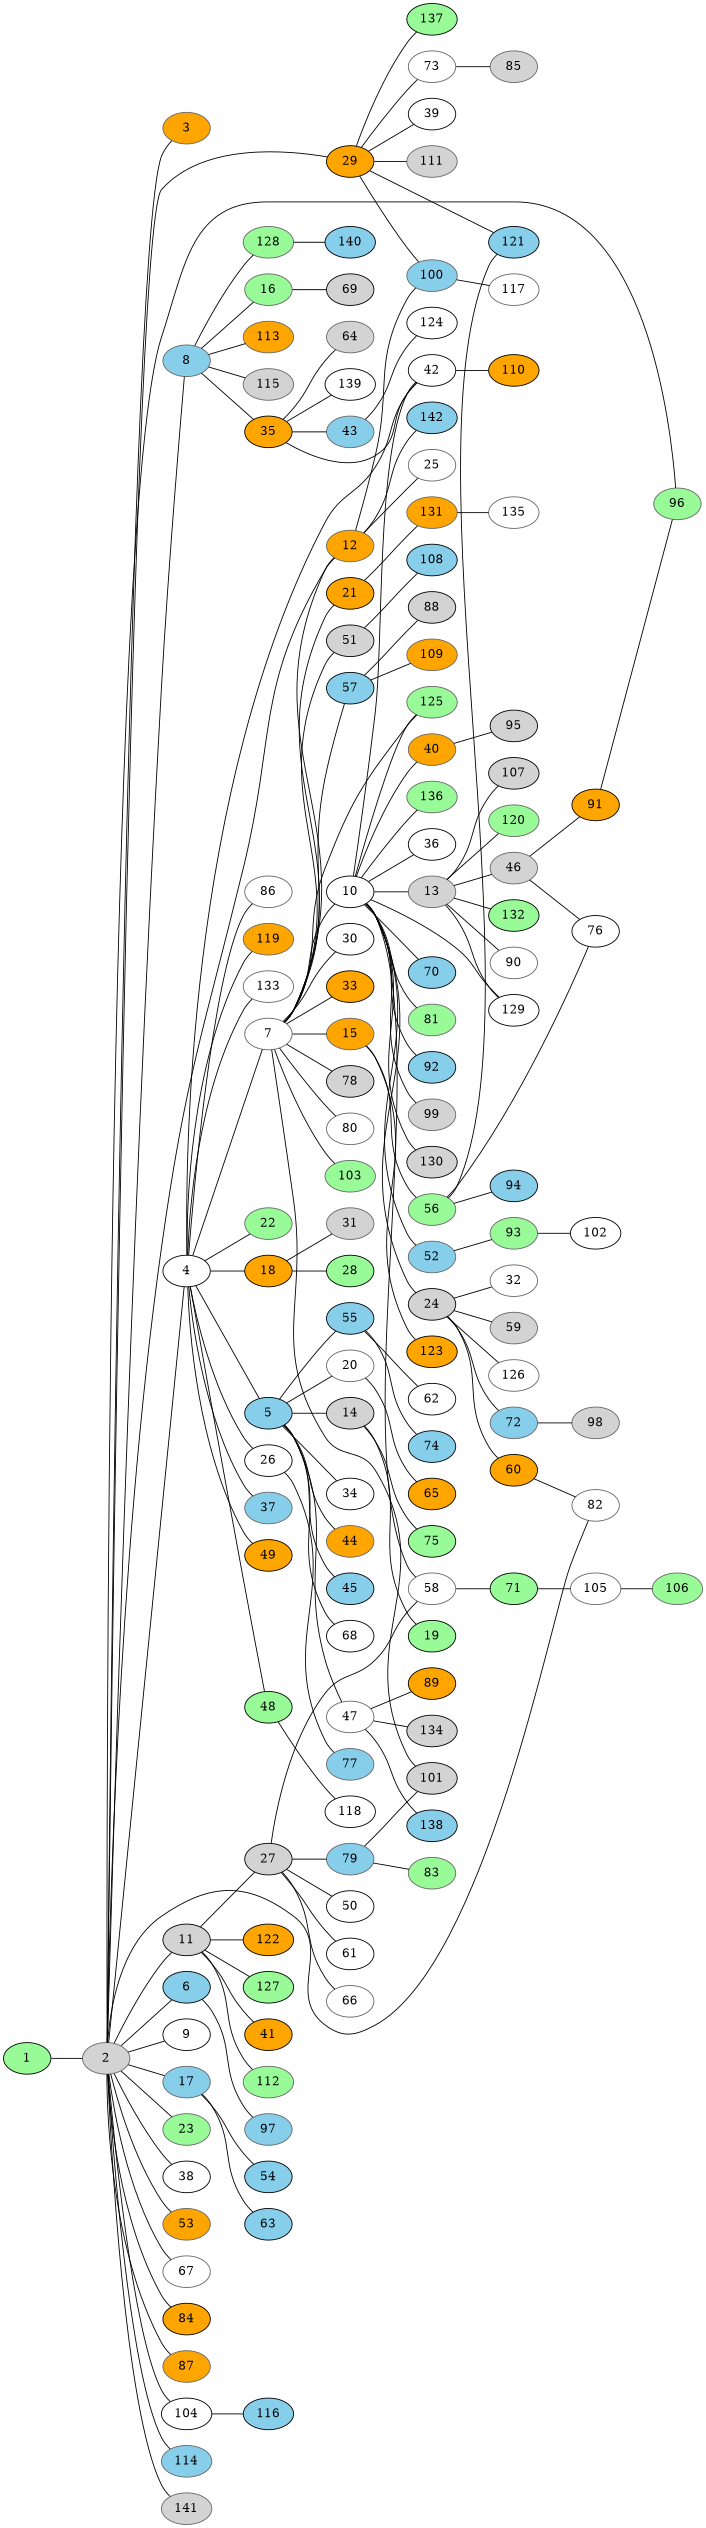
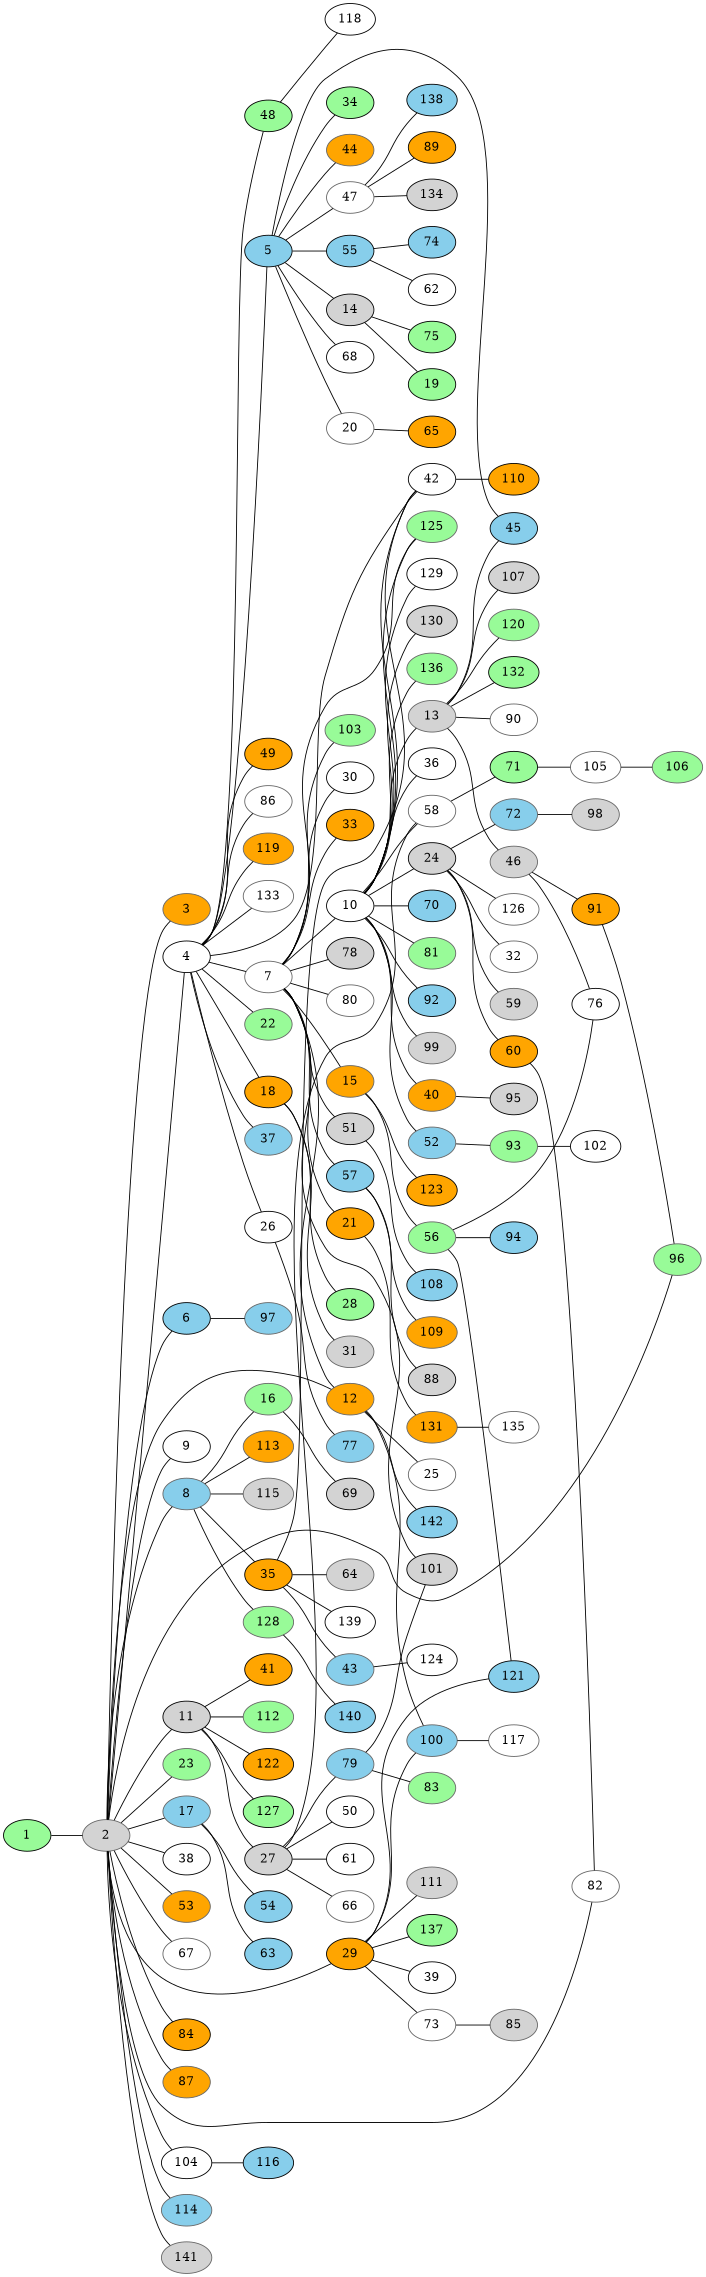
edge "13" -- "129": now "13" -- "45"
node "34": fillcolor white -> palegreen
